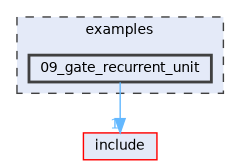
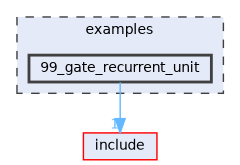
node "09_gate_recurrent_unit": label "09_gate_recurrent_unit" -> "99_gate_recurrent_unit"
